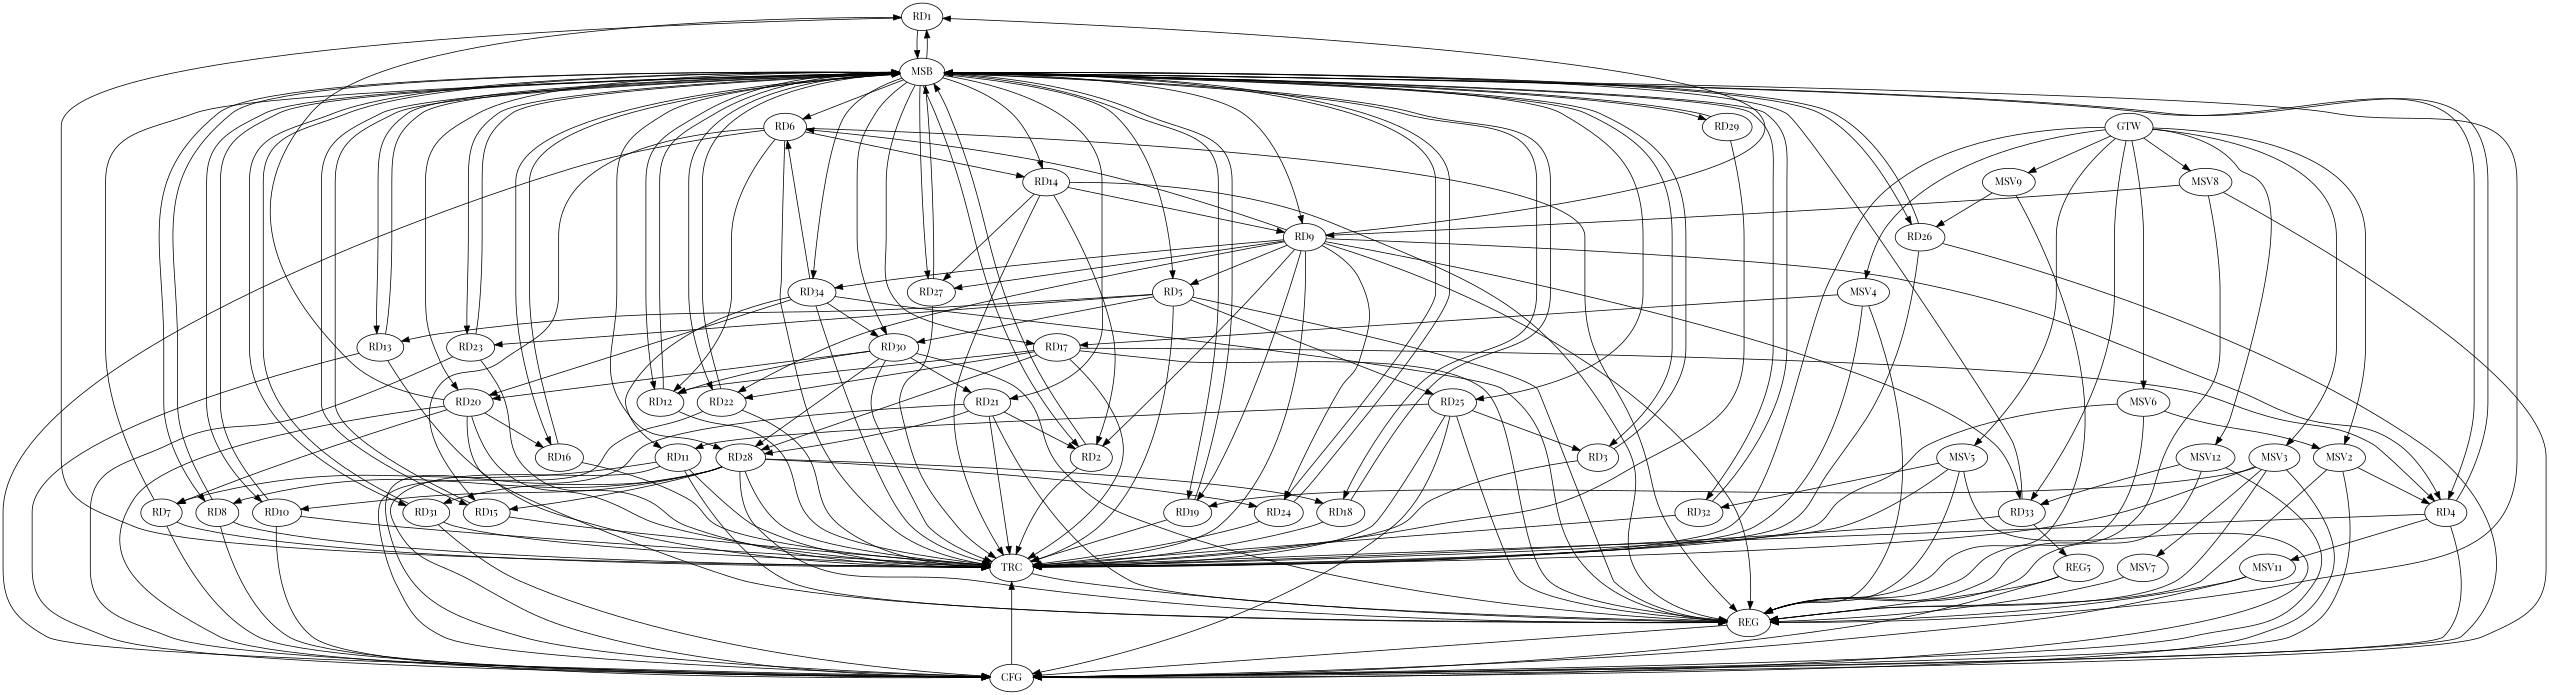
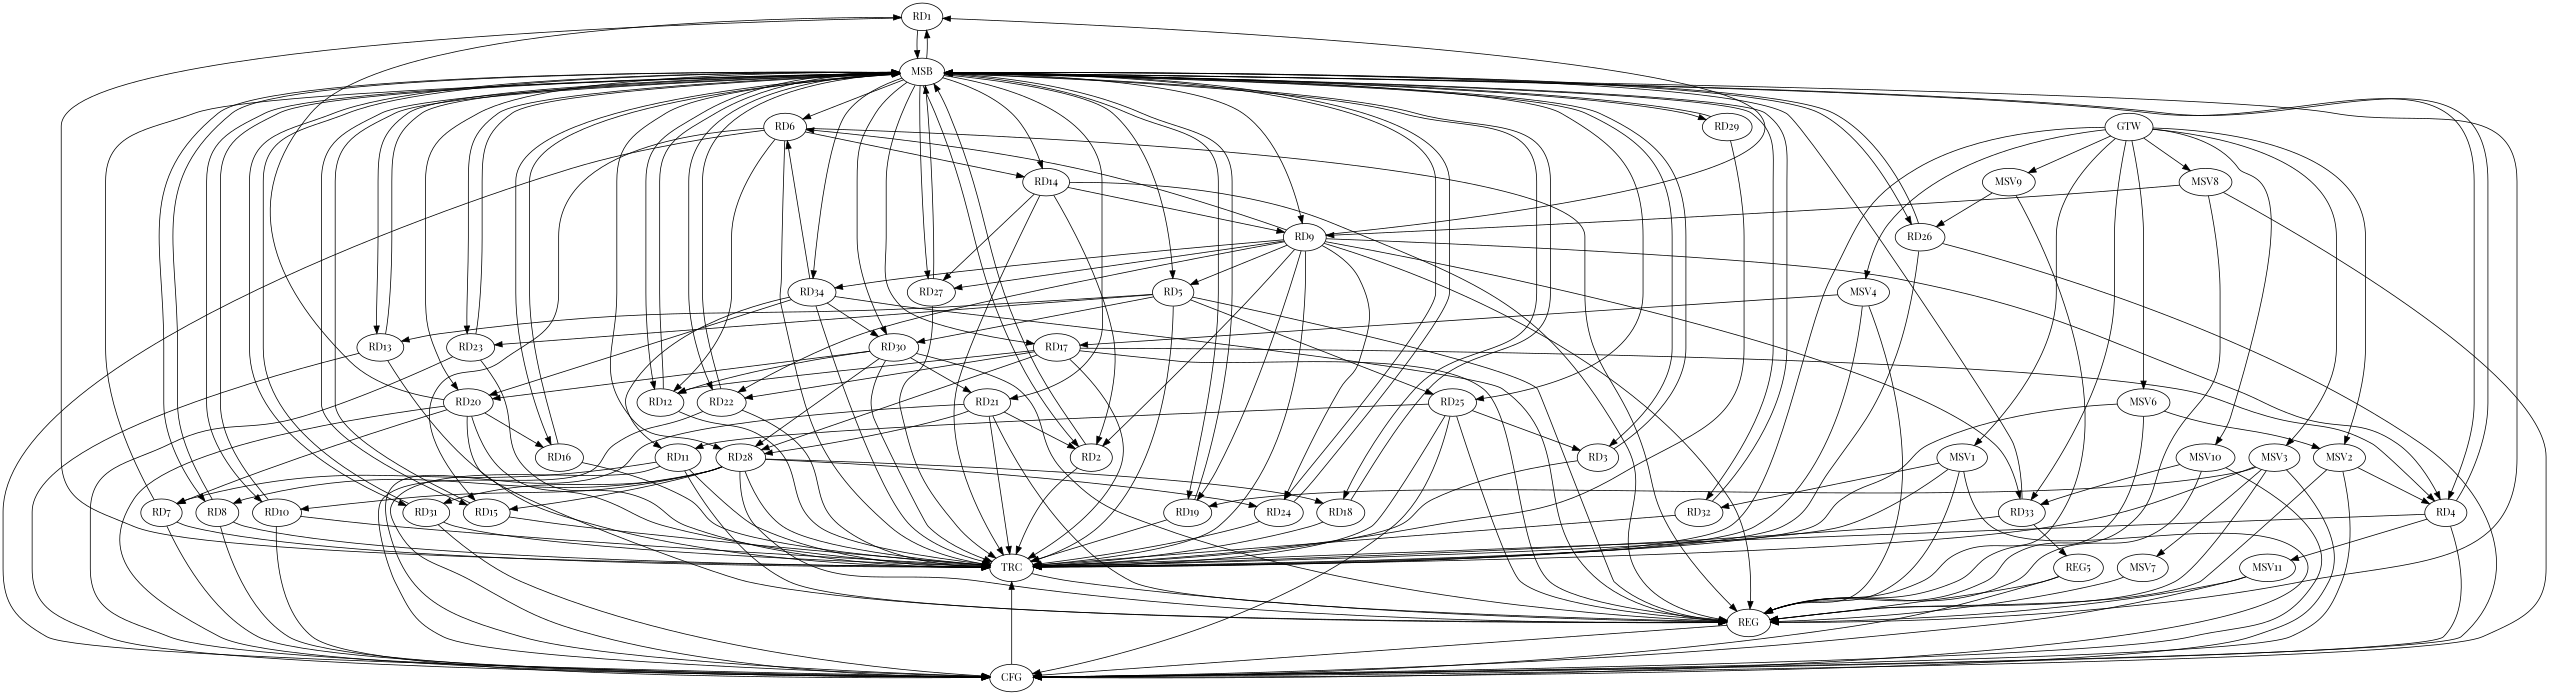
node "MSV5": label "MSV5" -> "MSV1"
node "MSV12": label "MSV12" -> "MSV10"
